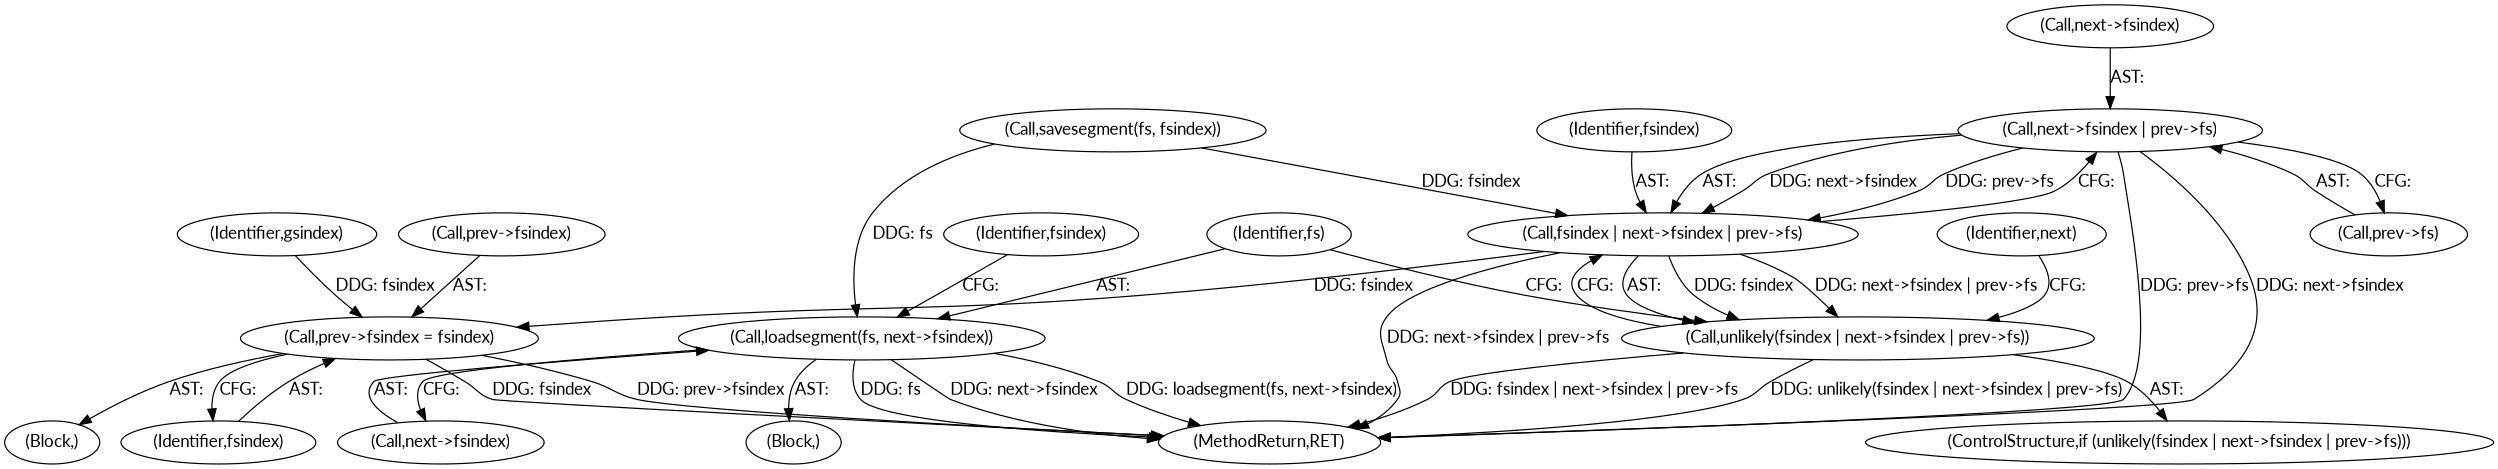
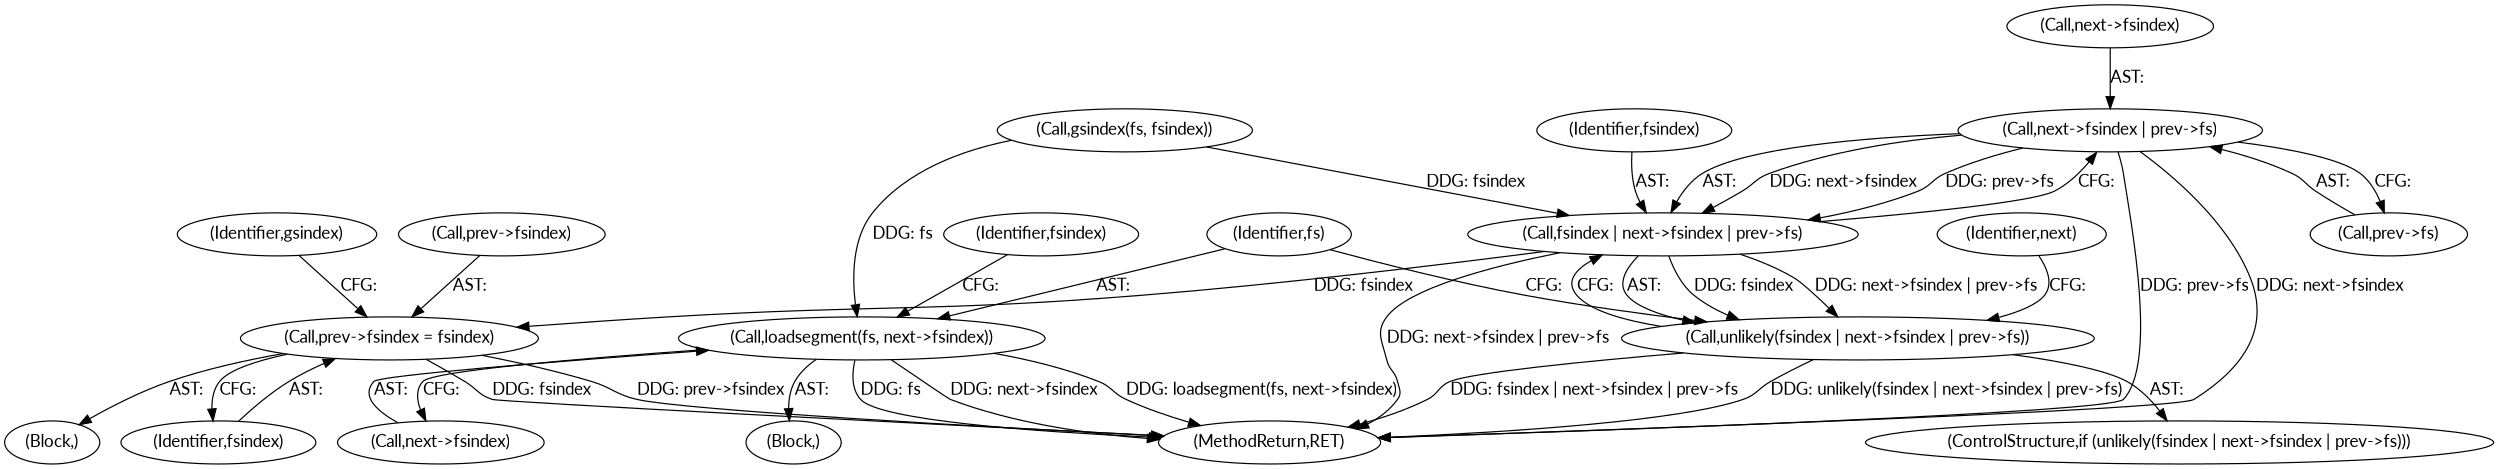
node "(Call,savesegment(fs, fsindex))": label "(Call,savesegment(fs, fsindex))" -> "(Call,gsindex(fs, fsindex))"
edge "(Identifier,gsindex)" -> "(Call,prev->fsindex = fsindex)": label "DDG: fsindex" -> "CFG: "
